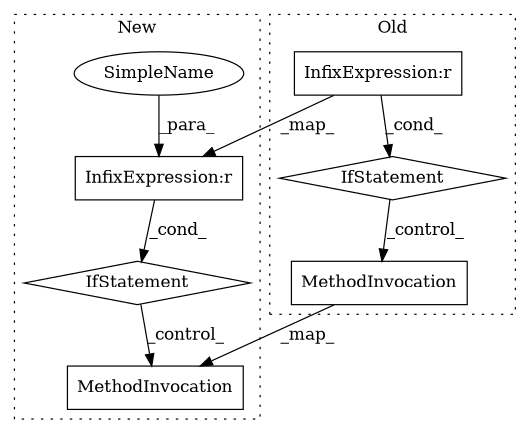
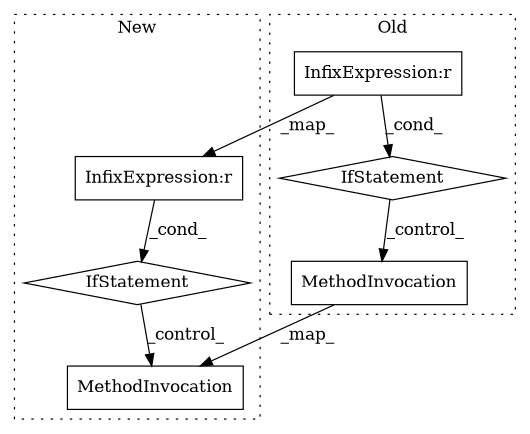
node "SimpleName": removed
